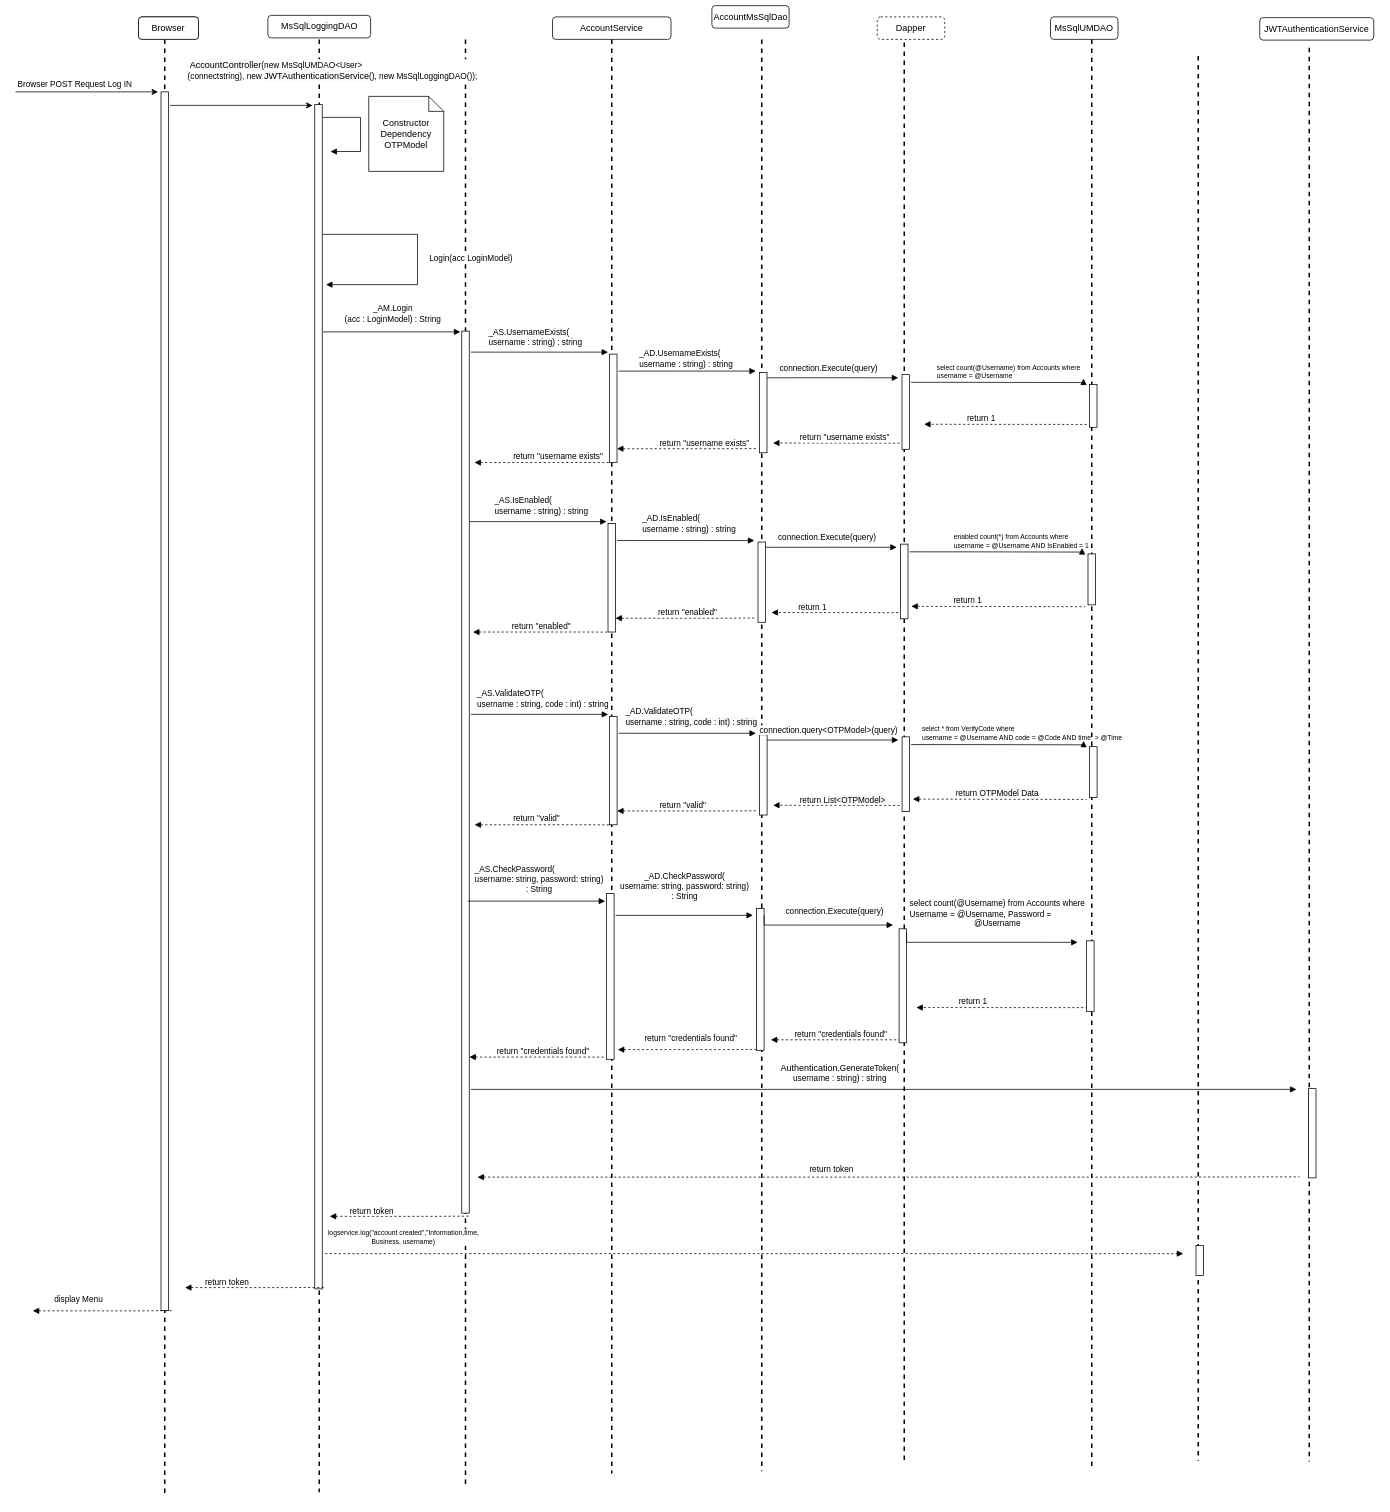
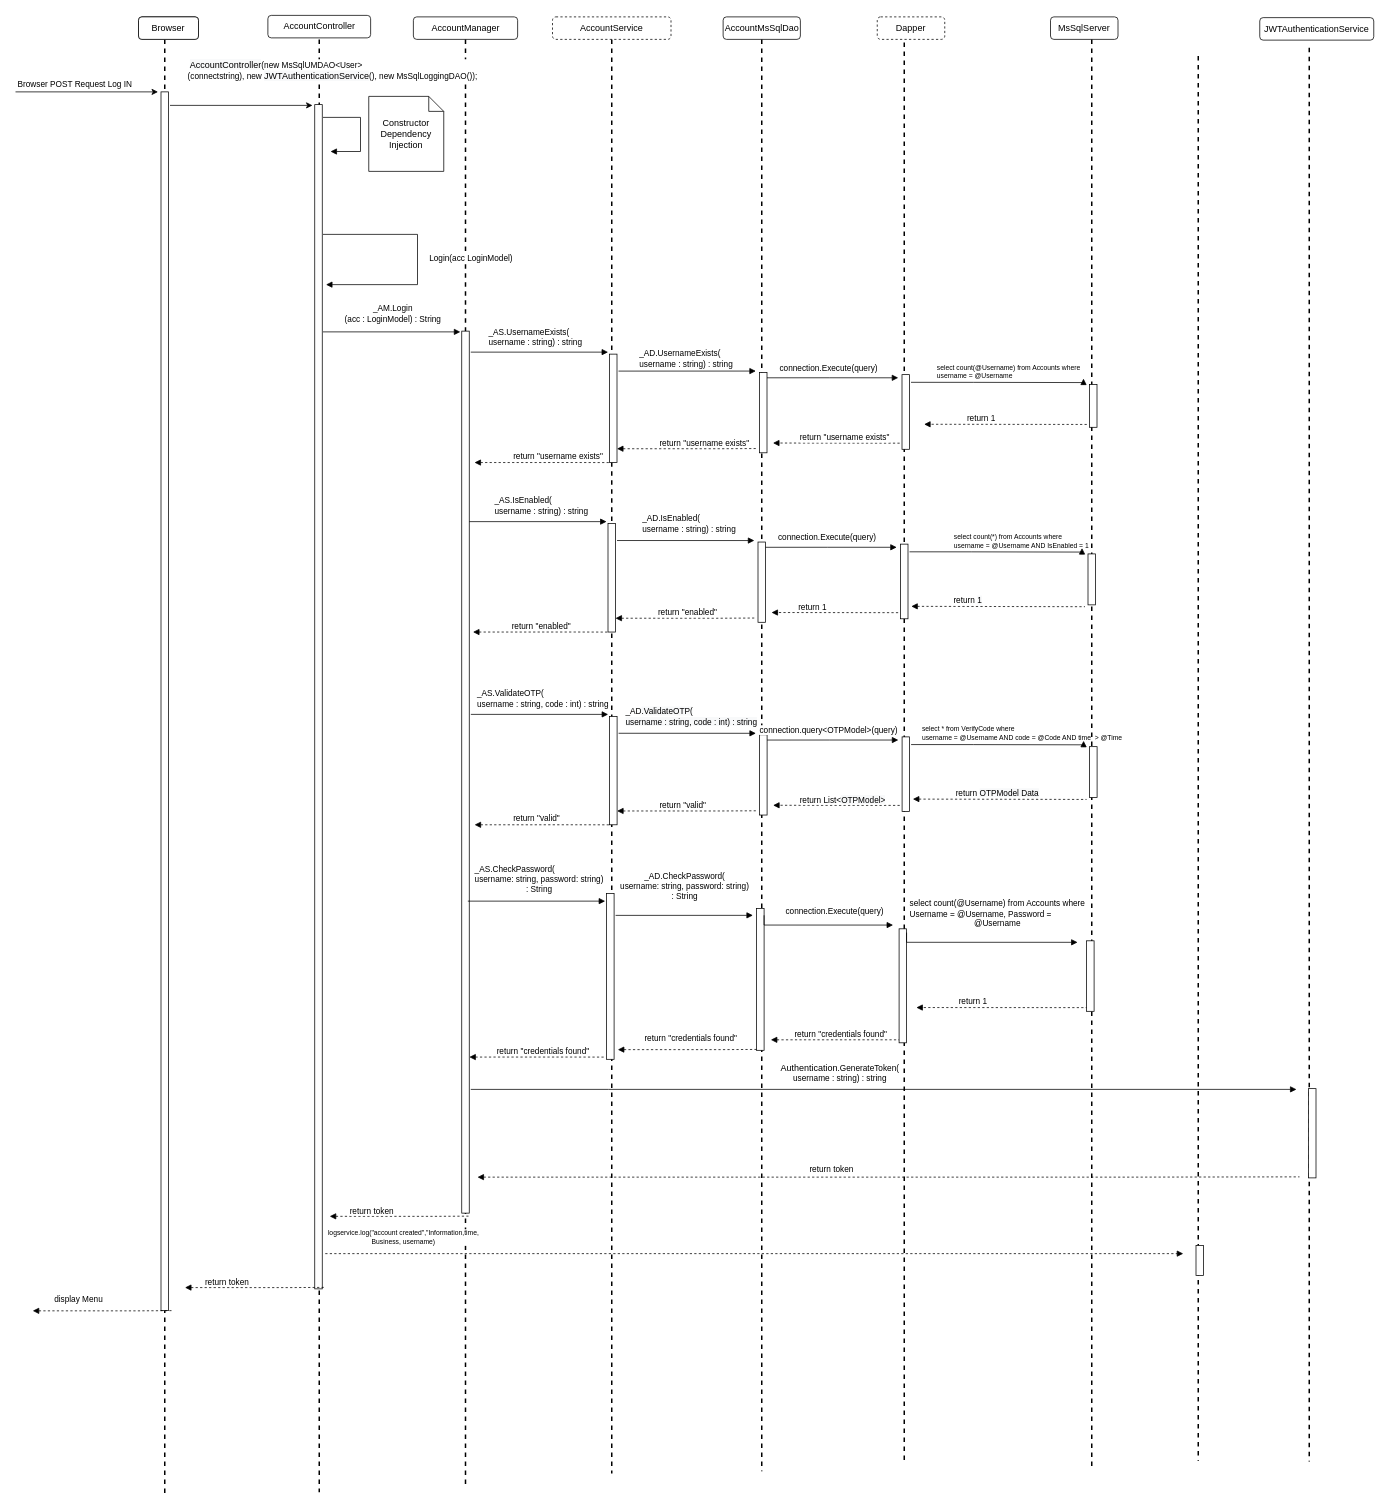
node "AccountMsSqlDao": moved (750, 17) -> (762, 28)
node "MsSqlLoggingDAO": label "MsSqlLoggingDAO" -> "AccountController"
node "AccountManager": added
node "AccountService": style solid -> dashed
node "MsSqlUMDAO": label "MsSqlUMDAO" -> "MsSqlServer"
node "Constructor Dependency OTPModel": label "Constructor Dependency OTPModel" -> "Constructor Dependency Injection"
node "enabled count(*) from Accounts where username = @Username AND IsEnabled = 1": label "enabled count(*) from Accounts where username = @Username AND IsEnabled = 1" -> "select count(*) from Accounts where username = @Username AND IsEnabled = 1"
